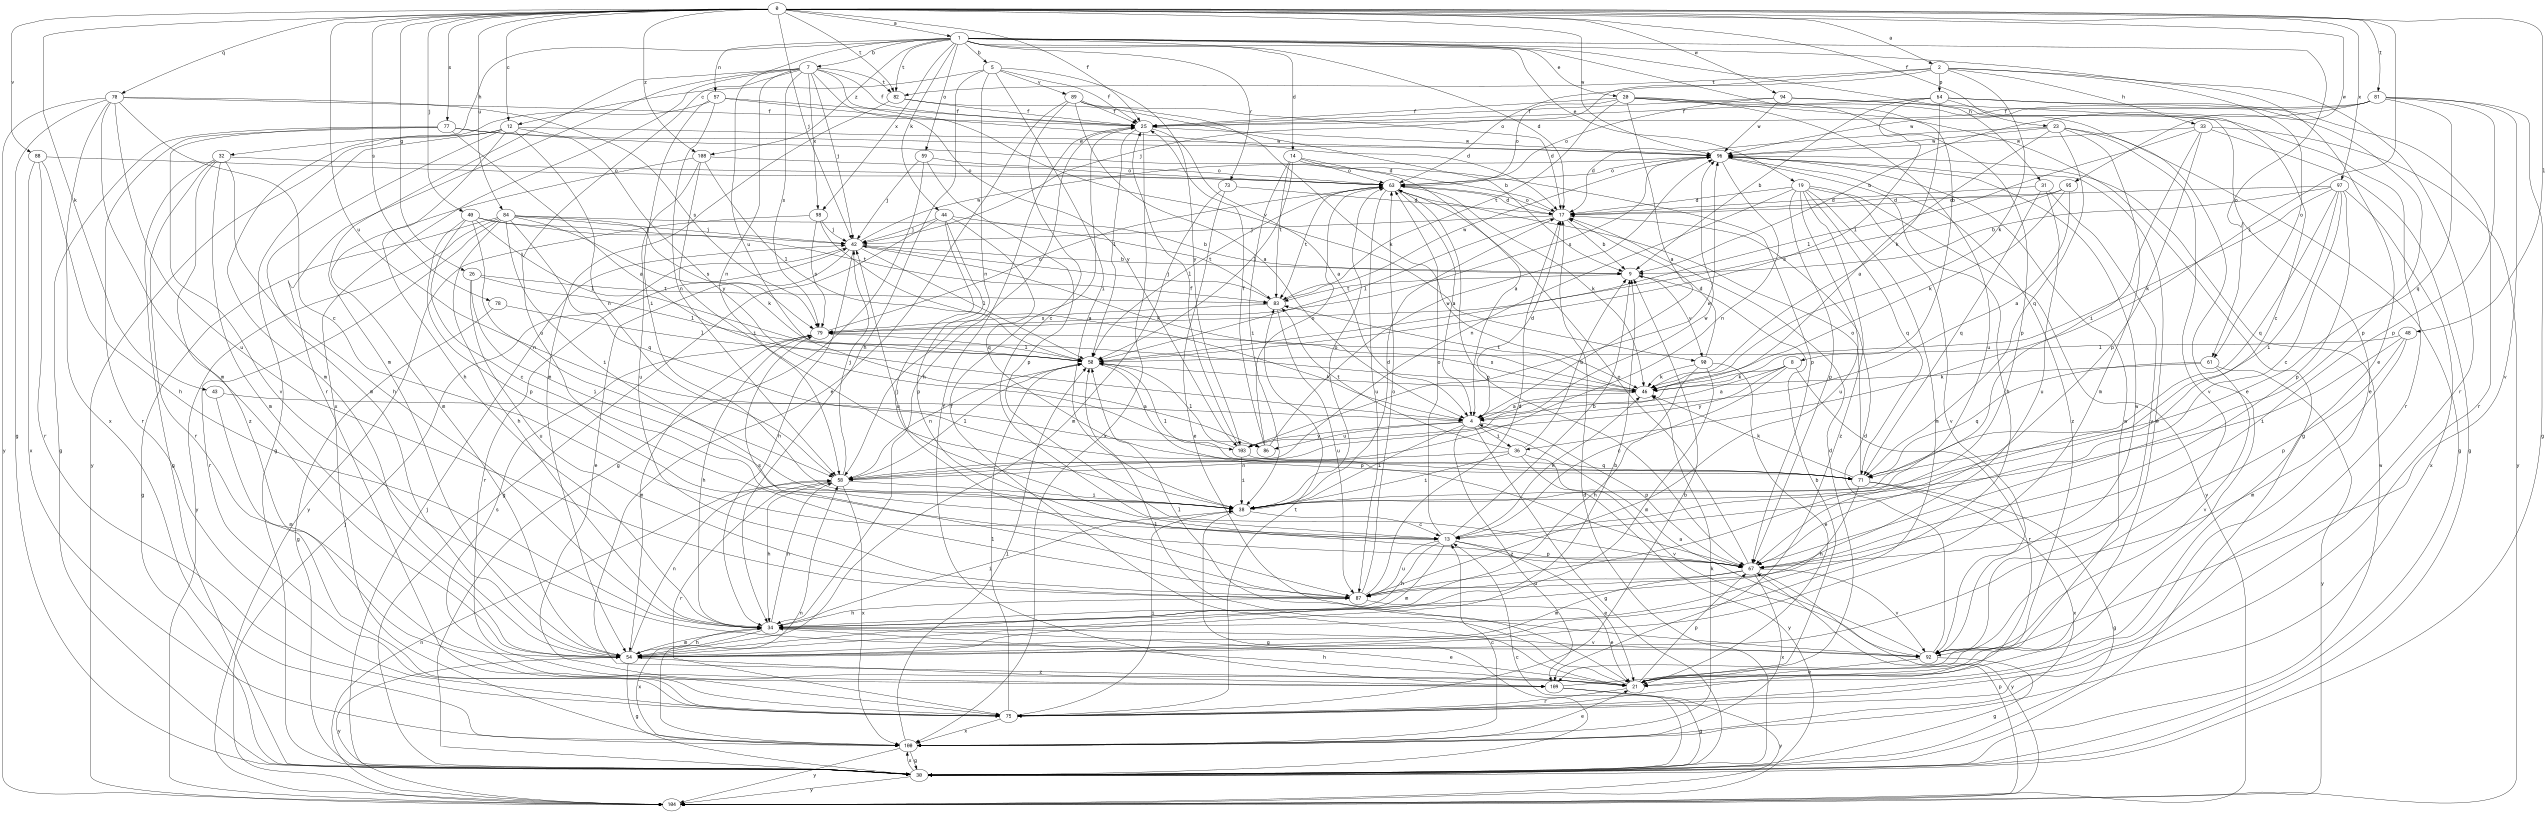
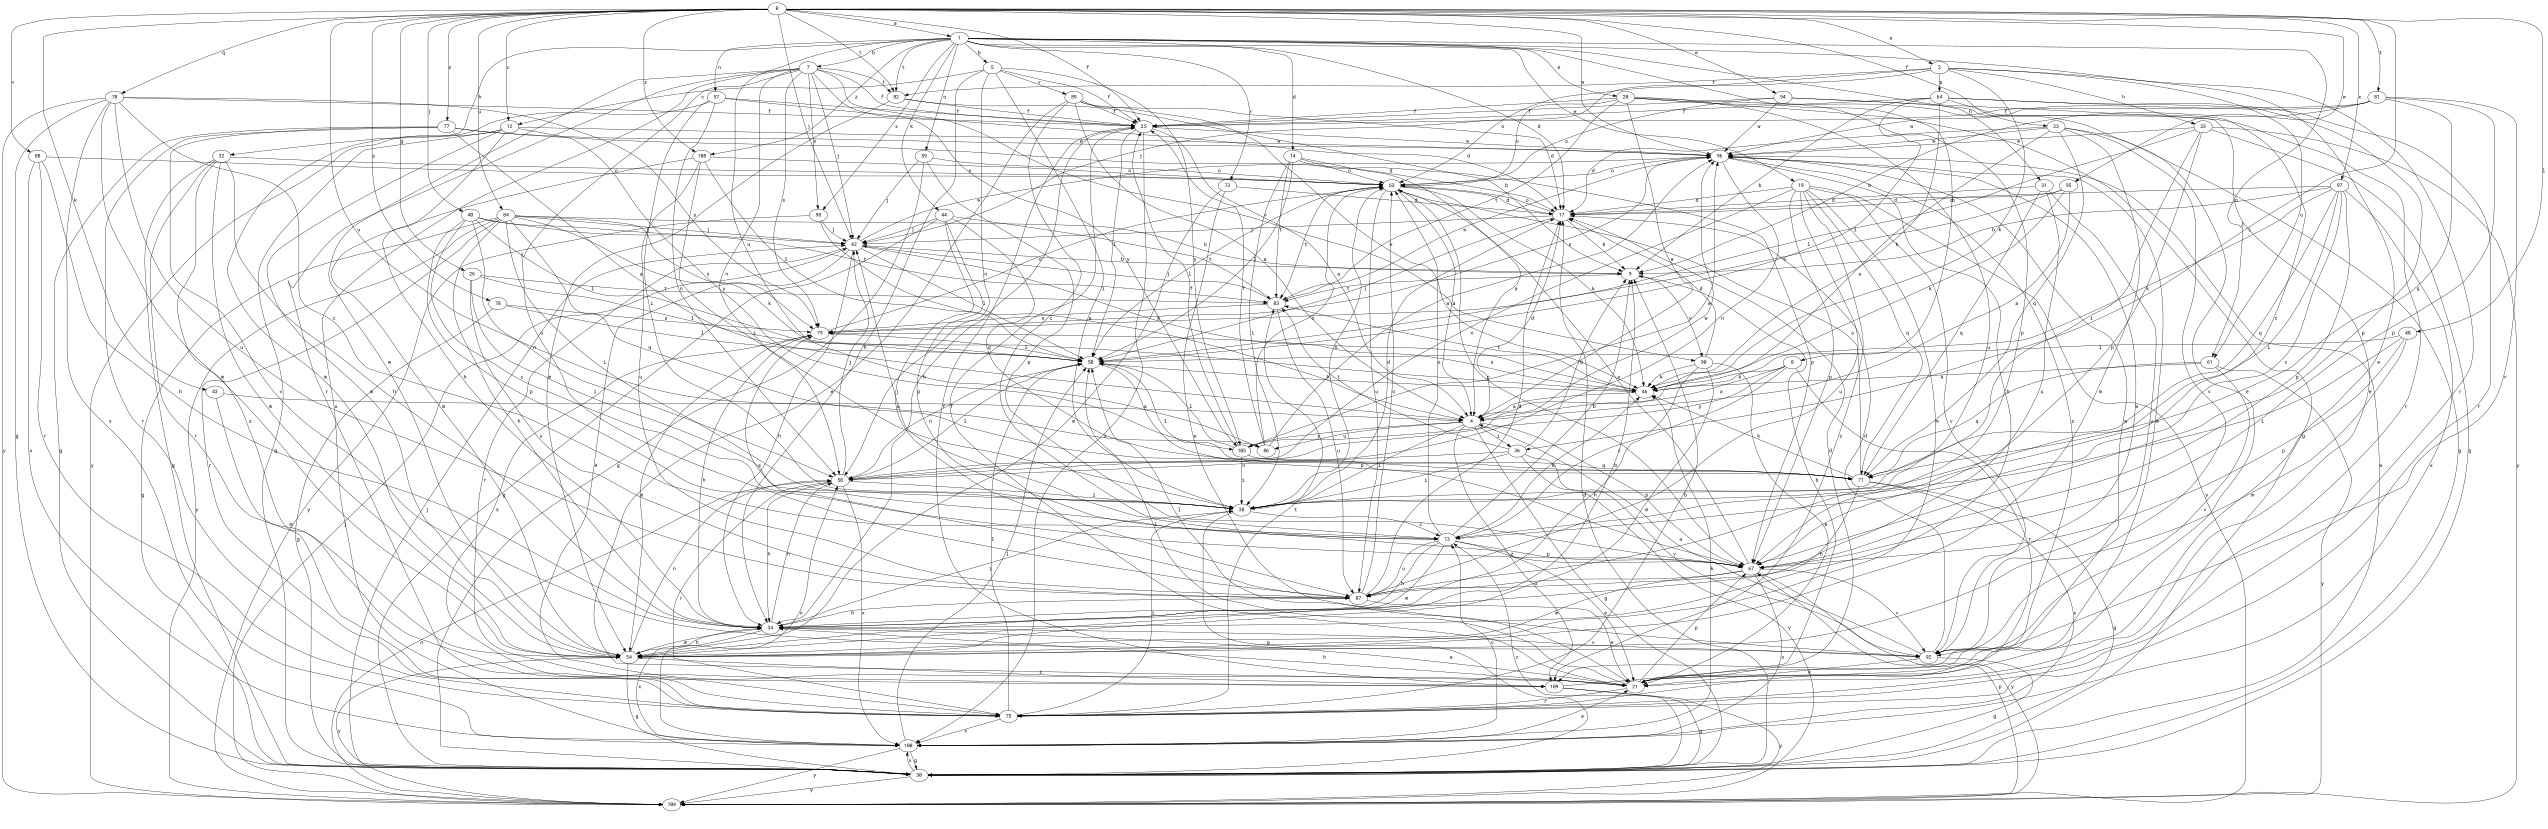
edge "98" -> "79": now "78" -> "79"
edge "12" -> "58": removed, label "n"
edge "81" -> "30": removed, label "g"
